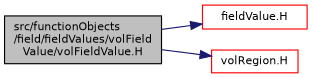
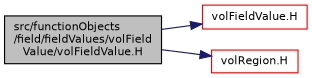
node "fieldValue.H": label "fieldValue.H" -> "volFieldValue.H"
